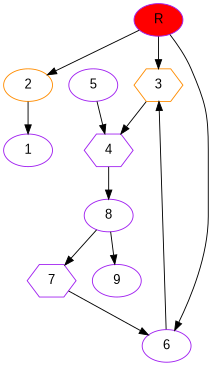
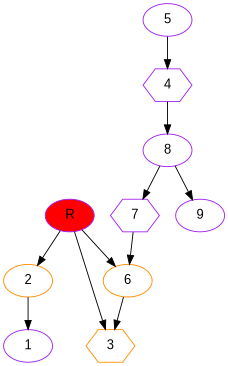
edge "3" -> "4": removed
node "6": color purple -> darkorange
